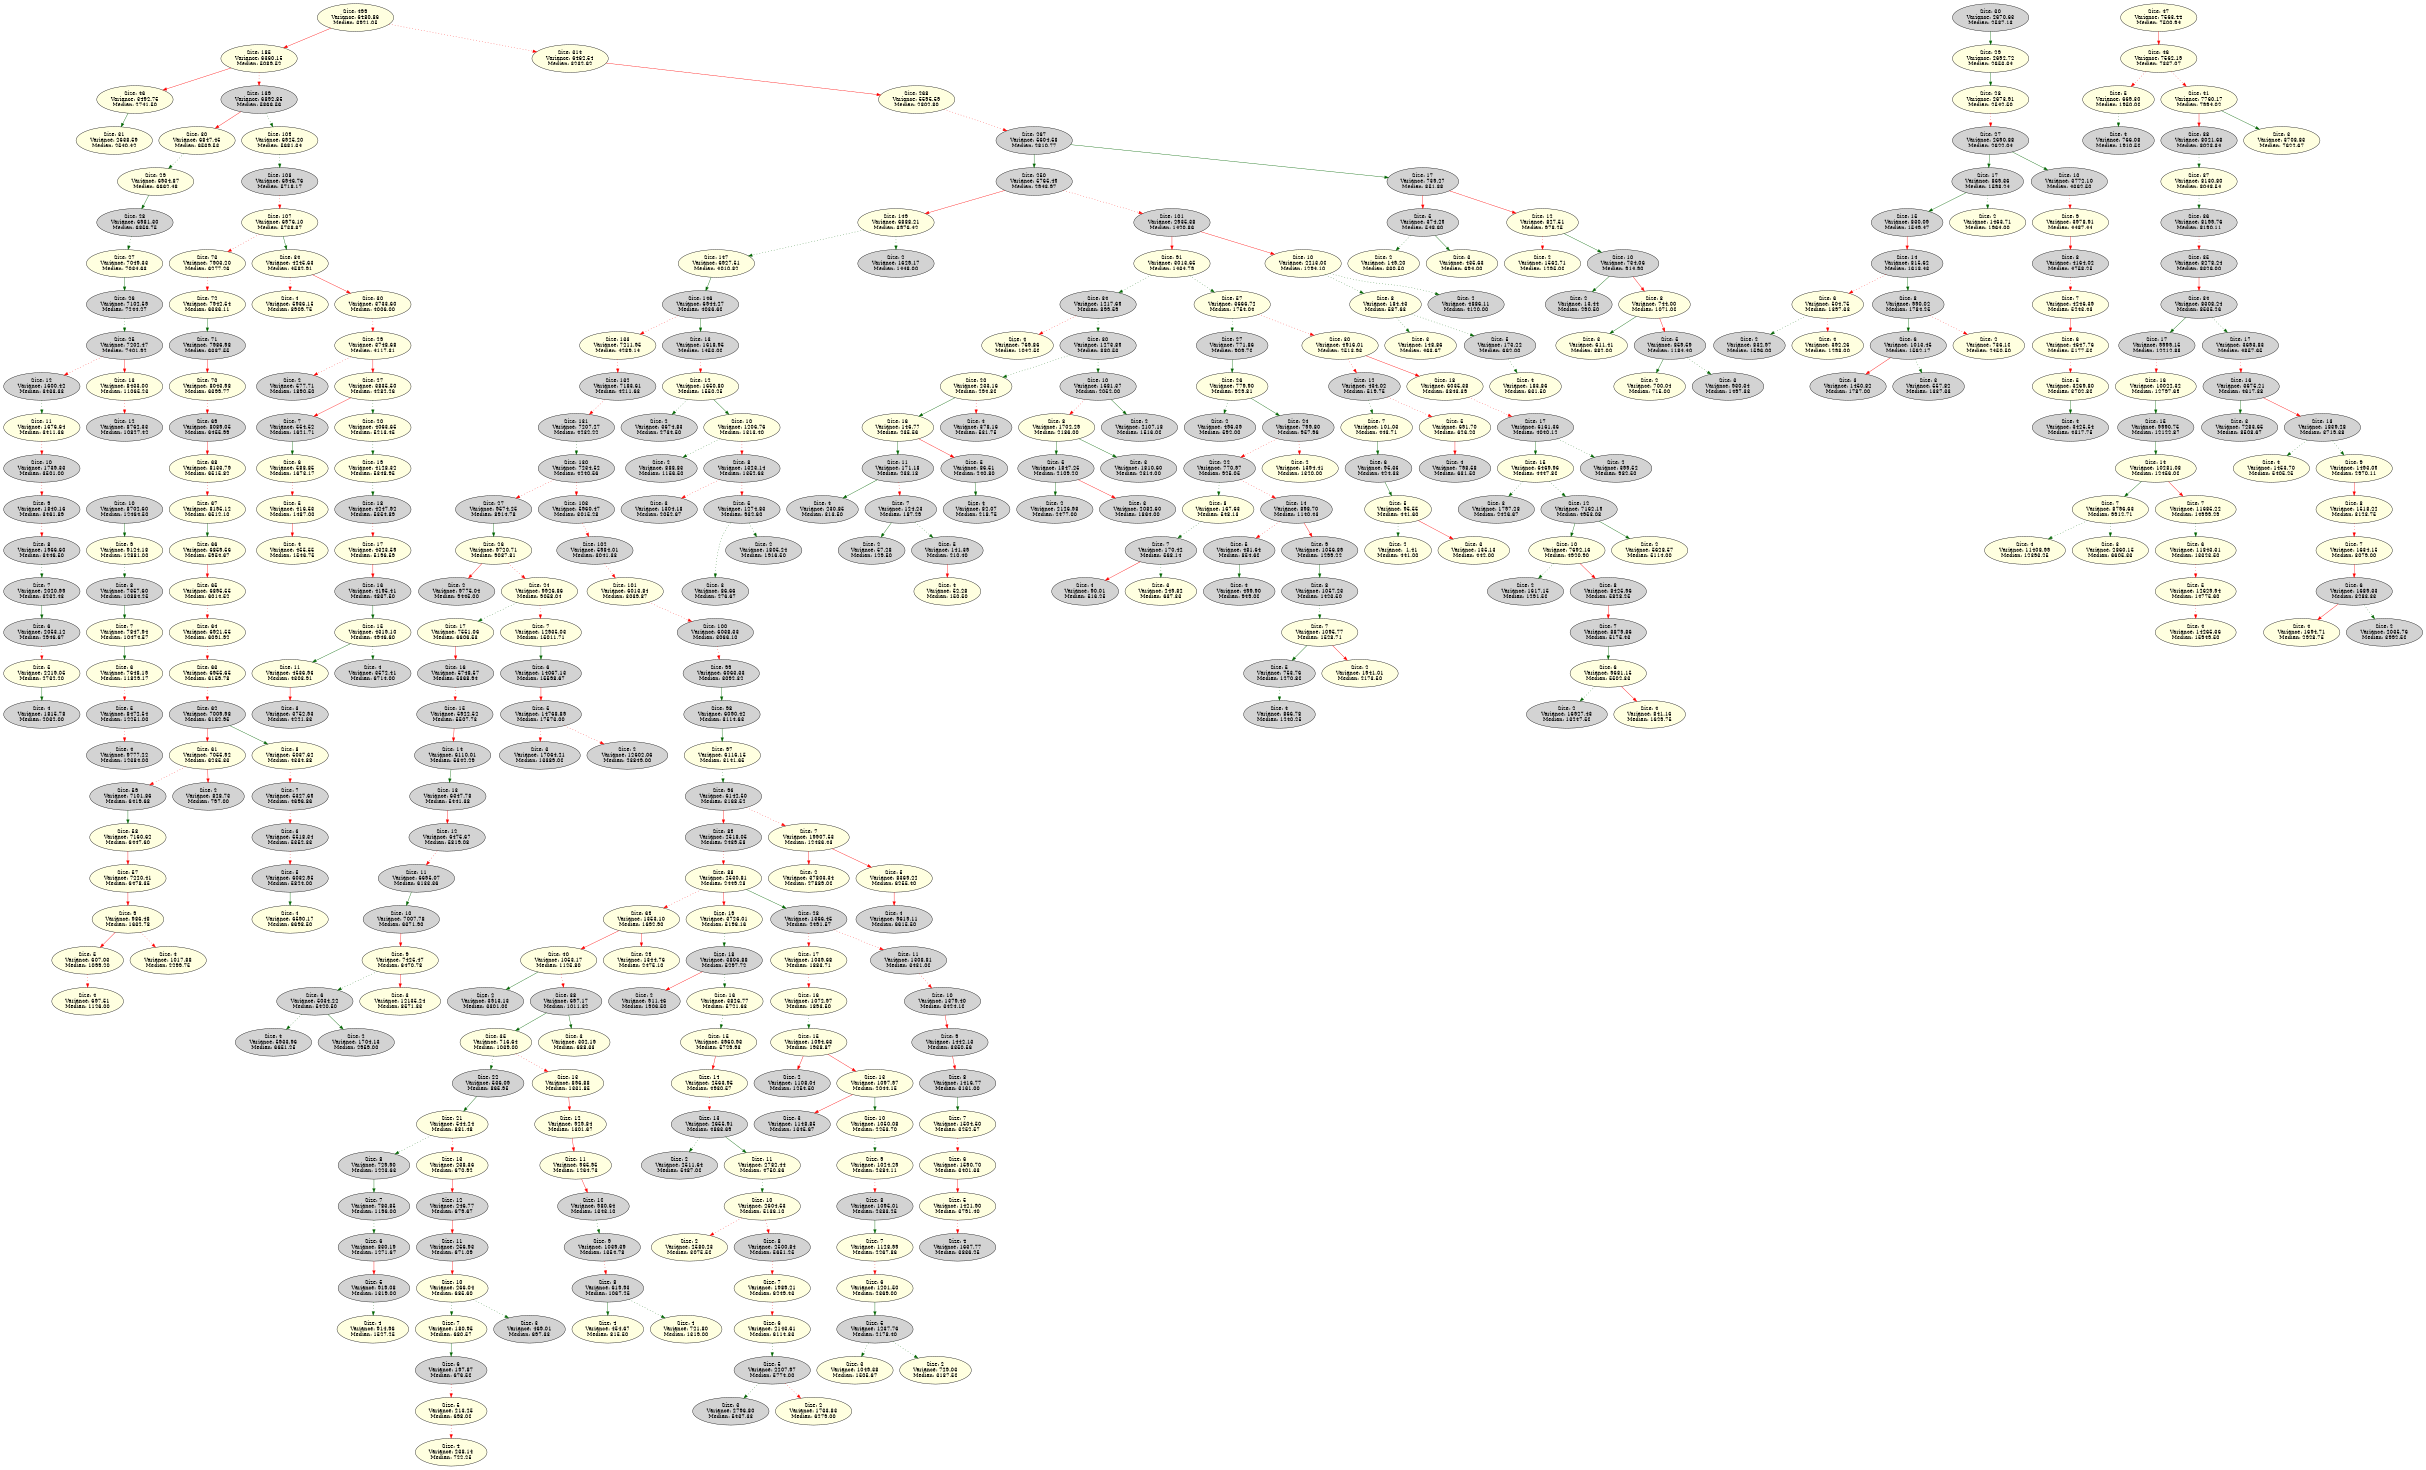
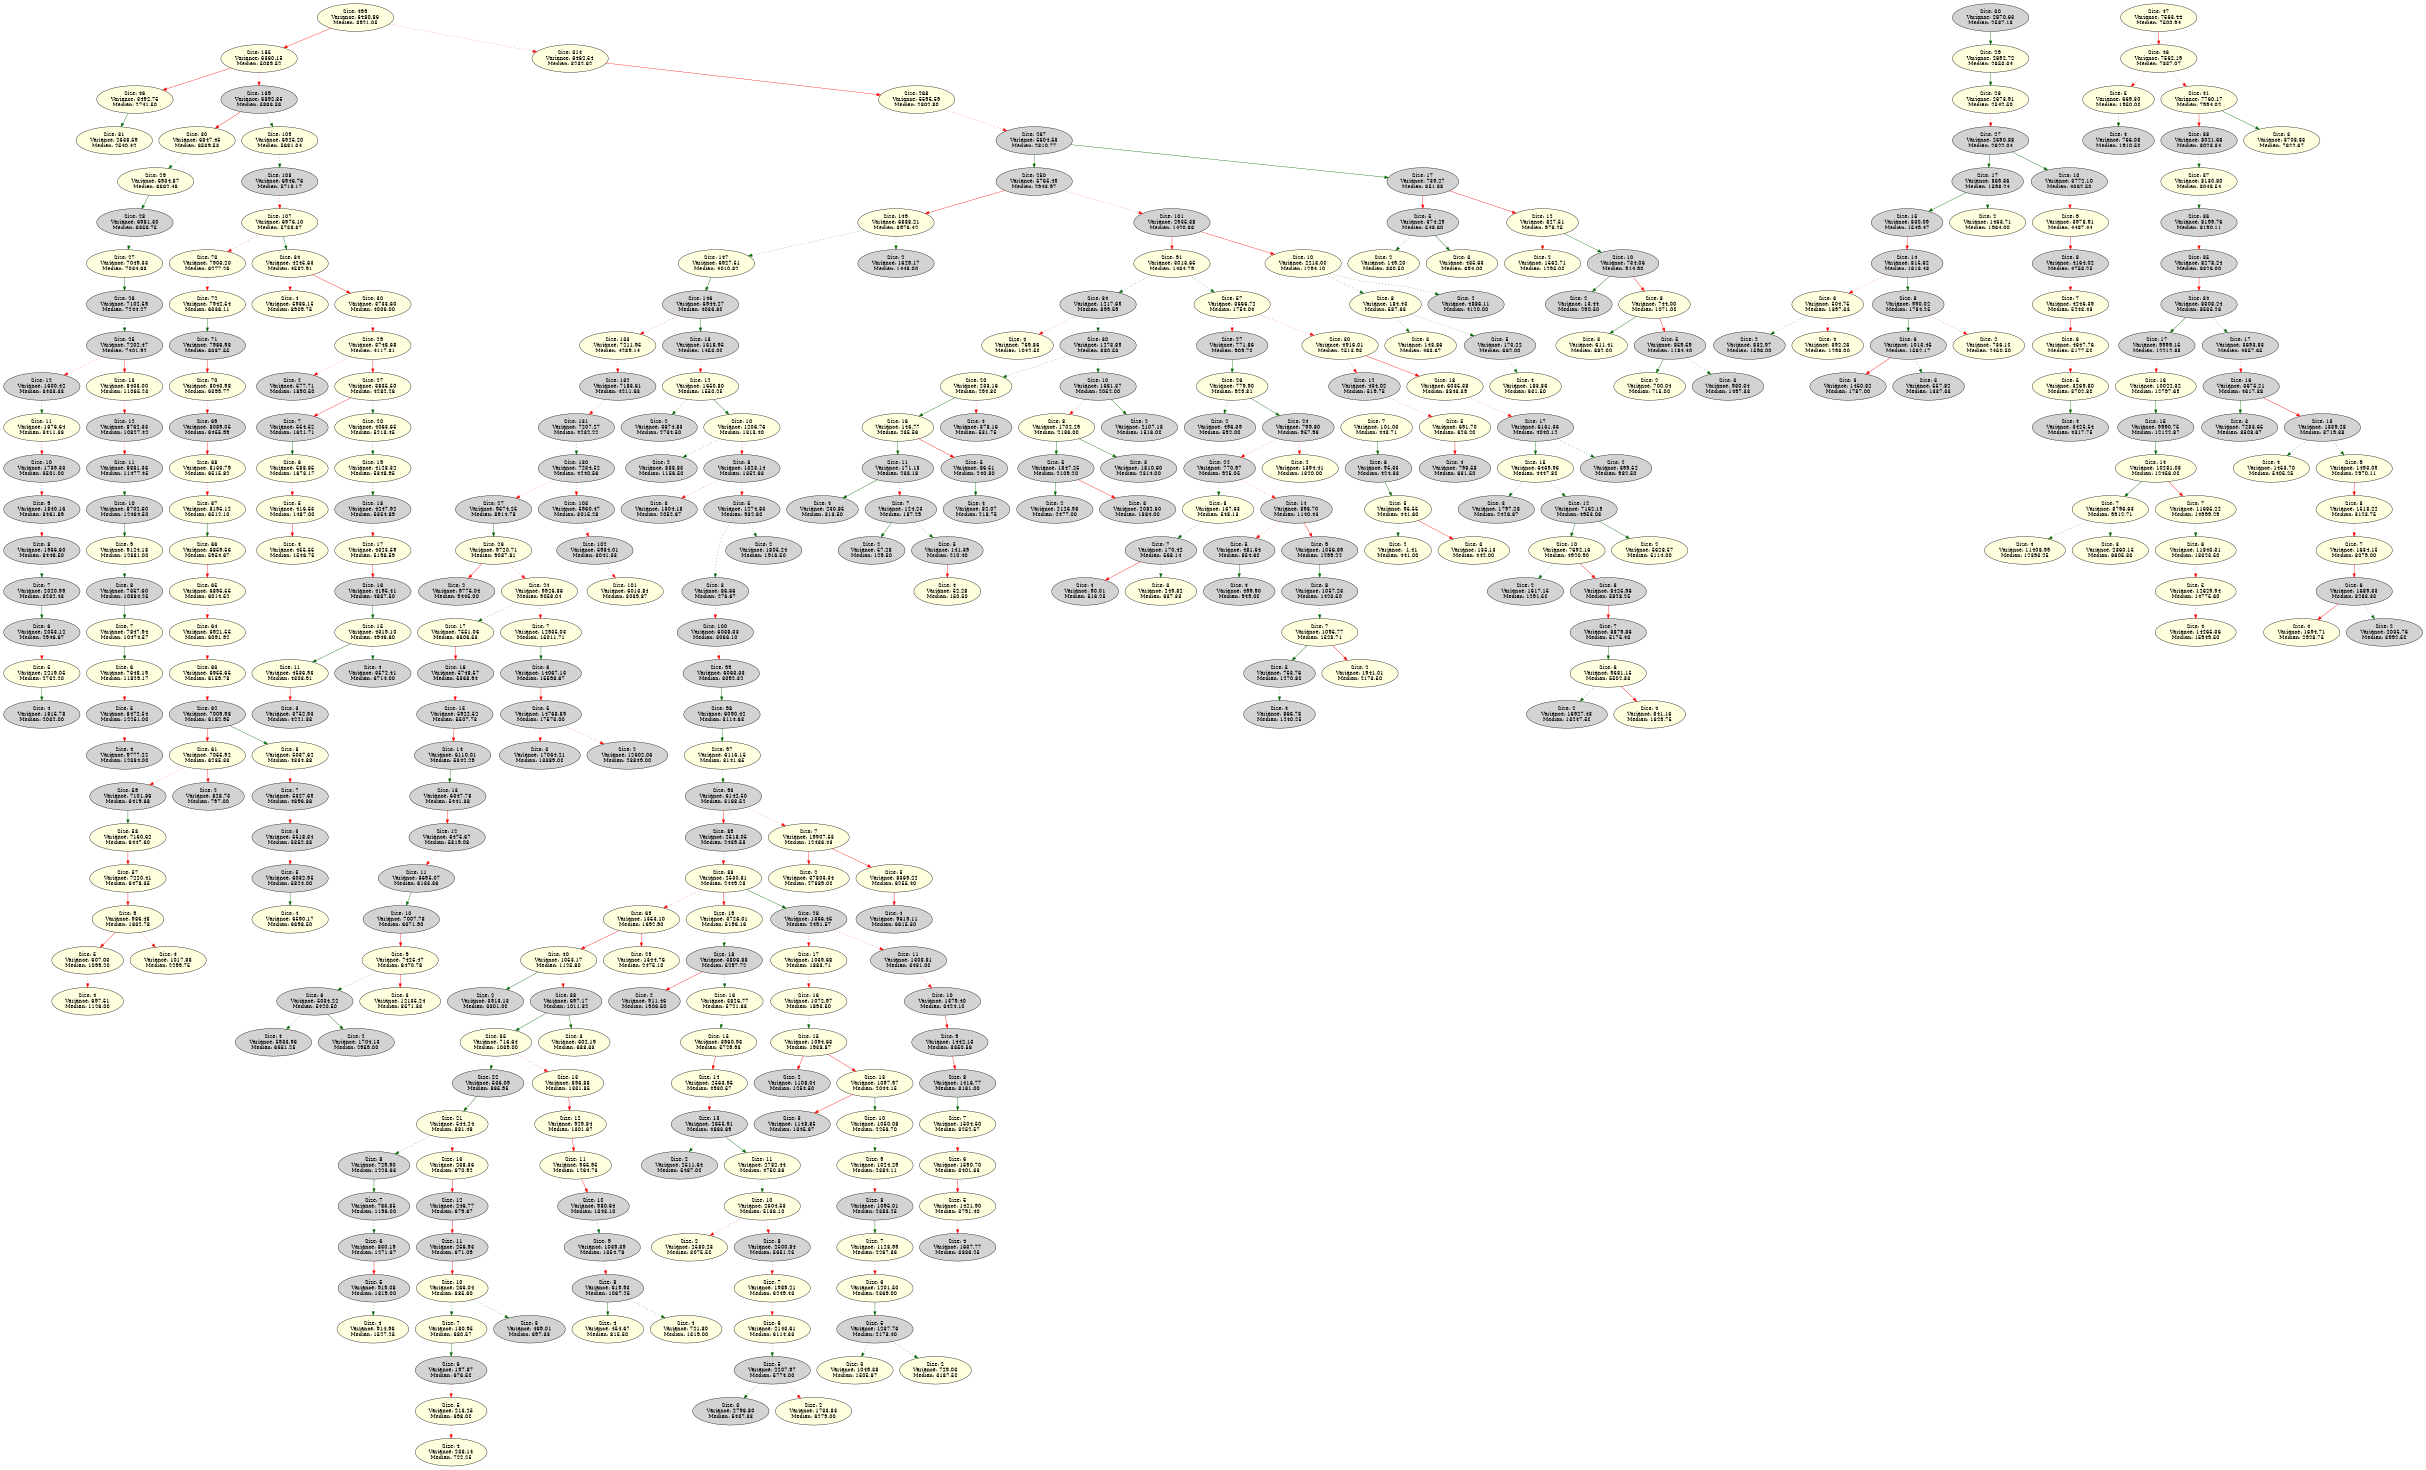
edge "Size: 57 Variance: 3666.72 Median: 1754.04" -> "Size: 27 Variance: 771.86 Median: 909.70": color darkgreen -> red
edge "Size: 12 Variance: 434.02 Median: 519.75" -> "Size: 7 Variance: 101.03 Median: 443.71": removed
node "Size: 11 Variance: 8881.36 Median: 11477.45": added
edge "Size: 101 Variance: 6013.84 Median: 3039.87" -> "Size: 100 Variance: 6038.33 Median: 3066.10": now "Size: 3 Variance: 86.66 Median: 276.67" -> "Size: 100 Variance: 6038.33 Median: 3066.10"
